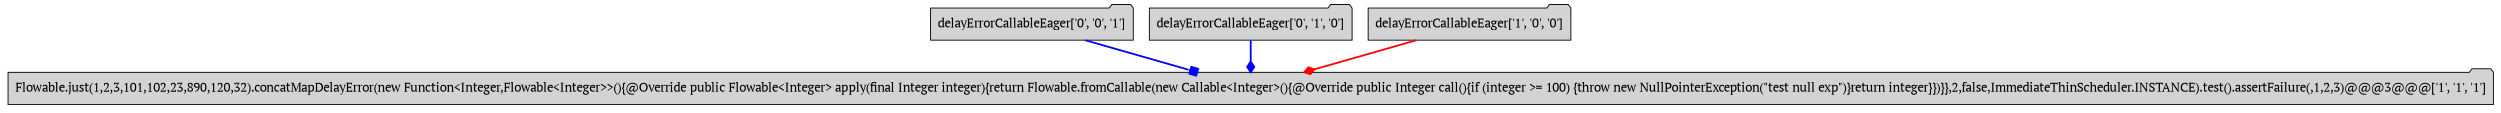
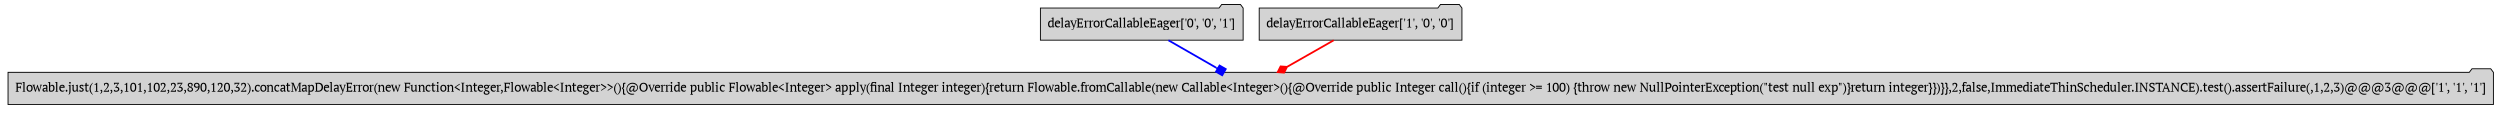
node "delayErrorCallableEager['0', '1', '0']": removed
